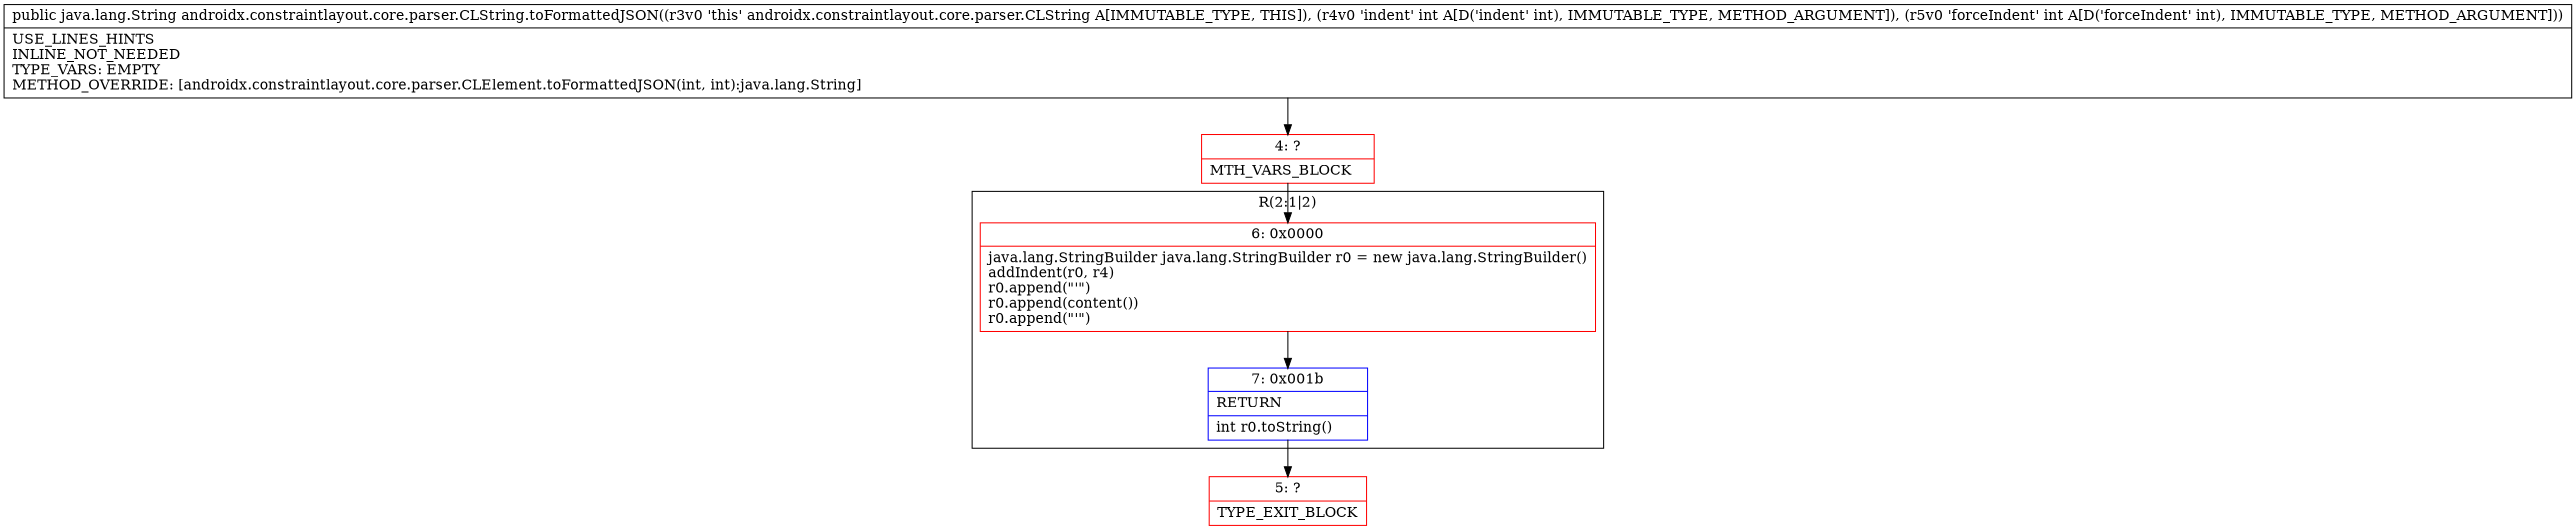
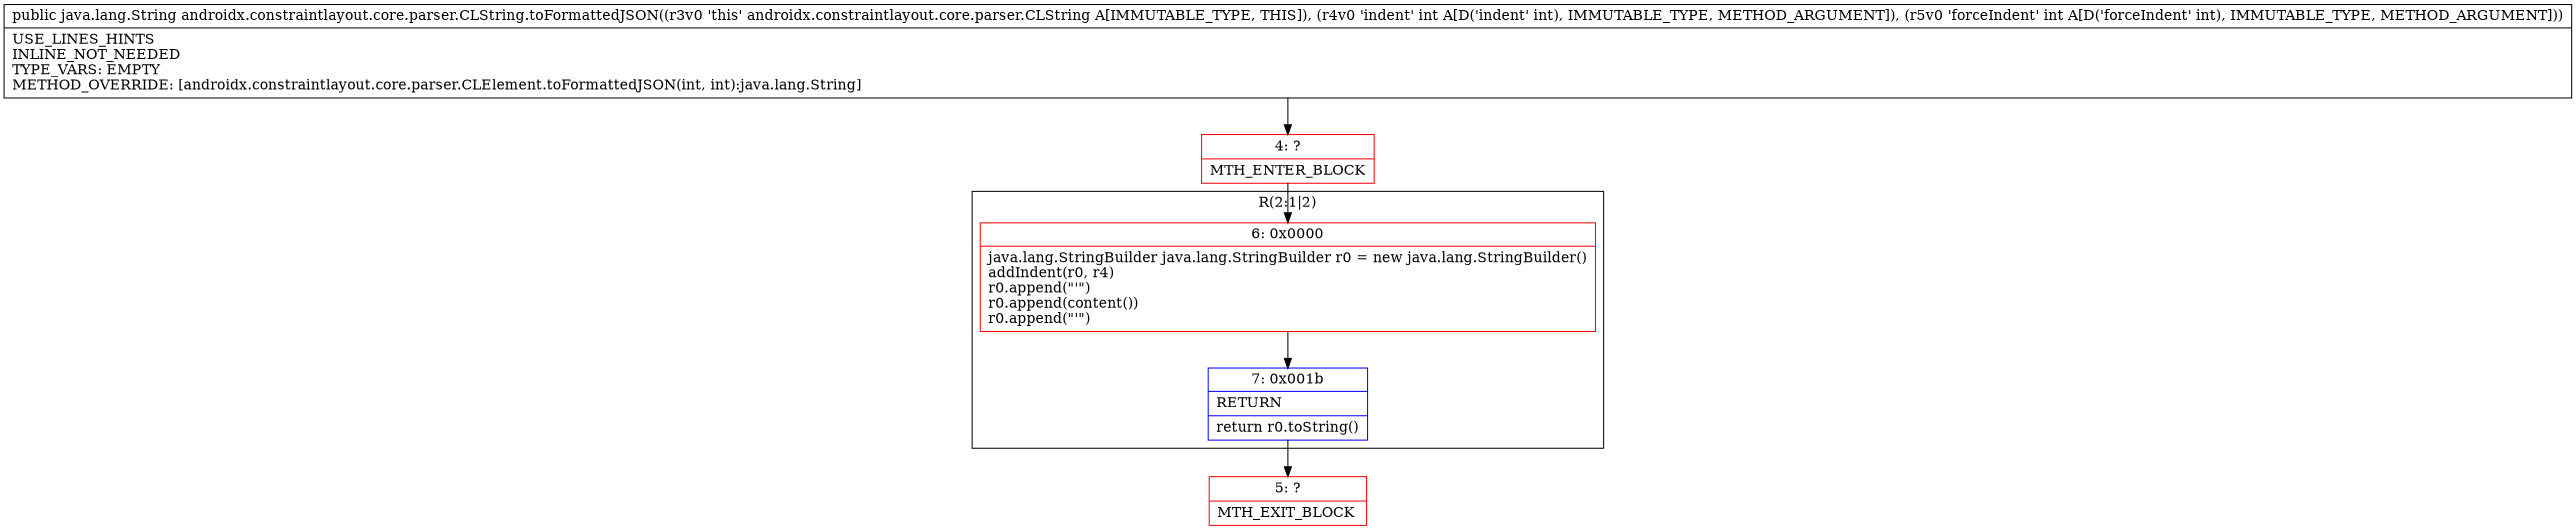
node "4: ?": text "MTH_VARS_BLOCK" -> "MTH_ENTER_BLOCK"
node "7: 0x001b": text "int r0.toString()" -> "return r0.toString()"
node "5: ?": text "TYPE_EXIT_BLOCK" -> "MTH_EXIT_BLOCK"
